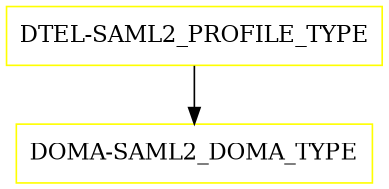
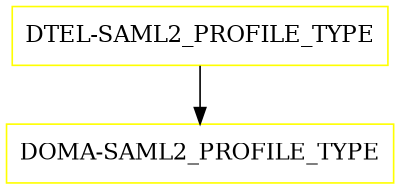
node "DOMA-SAML2_DOMA_TYPE": label "DOMA-SAML2_DOMA_TYPE" -> "DOMA-SAML2_PROFILE_TYPE"
